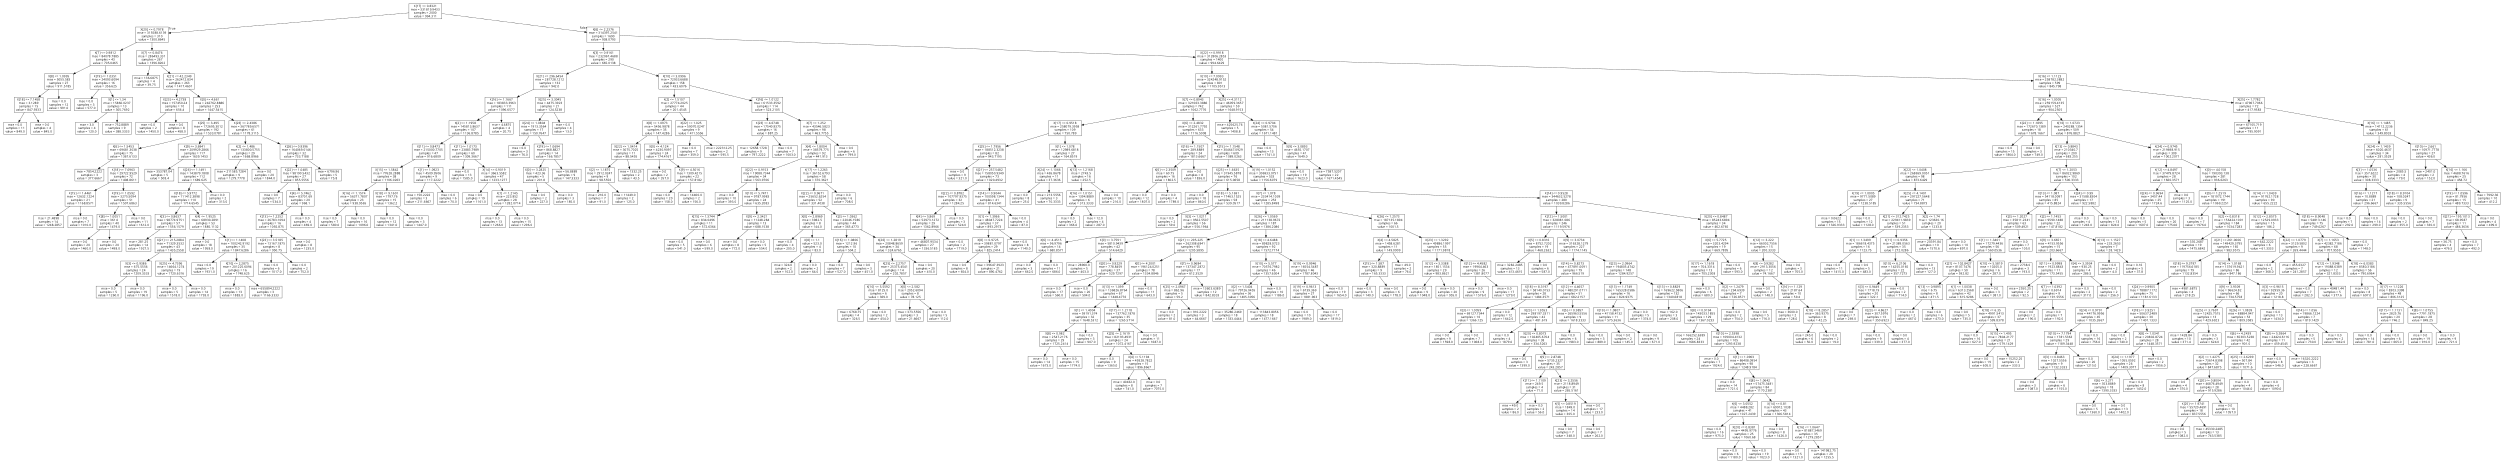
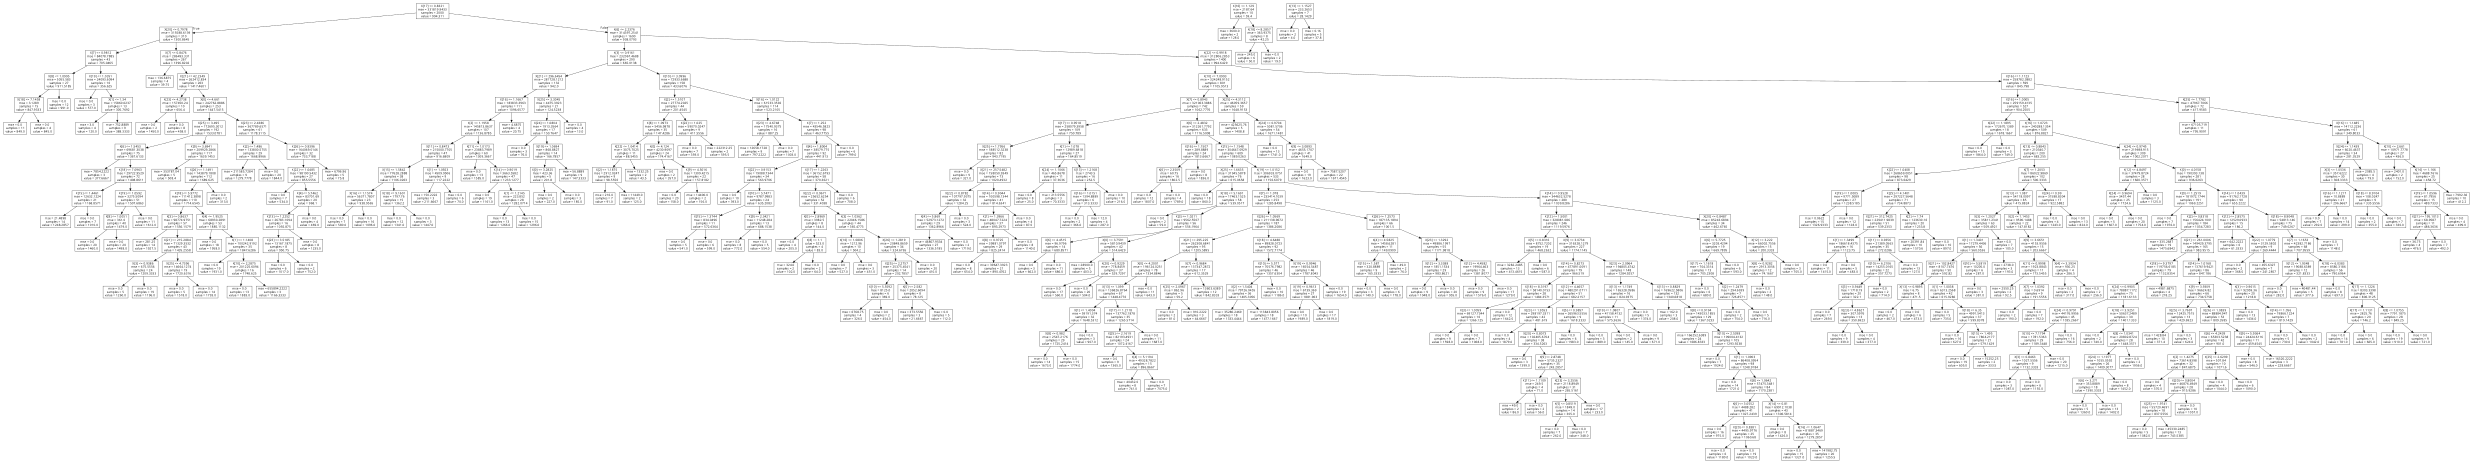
edge "X[2] <= 1.1453 mse = 9590.1488 samples = 22 value = 147.8182" -> "X[13] <= 1.1527 mse = 233.2653 samples = 7 value = 28.1429": removed
edge "X[8] <= 0.9282 mse = 2913.3056 samples = 12 value = 74.1667" -> "X[16] <= 1.129 mse = 2187.64 samples = 10 value = 59.4": removed
edge "mse = 0.0 samples = 17 value = 233.0" -> "mse = 0.0 samples = 7 value = 262.0": now "X[5] <= 0.8519 mse = 1849.0 samples = 14 value = 305.0" -> "mse = 0.0 samples = 7 value = 262.0"
